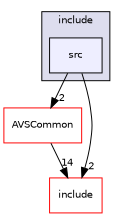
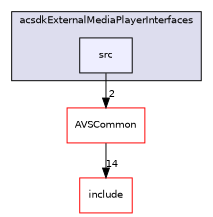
cluster "include": label "include" -> "acsdkExternalMediaPlayerInterfaces"
edge "src" -> "include": removed
